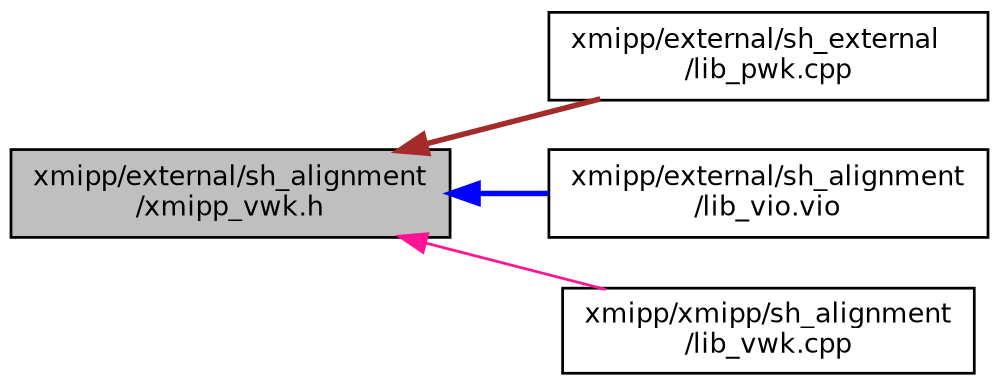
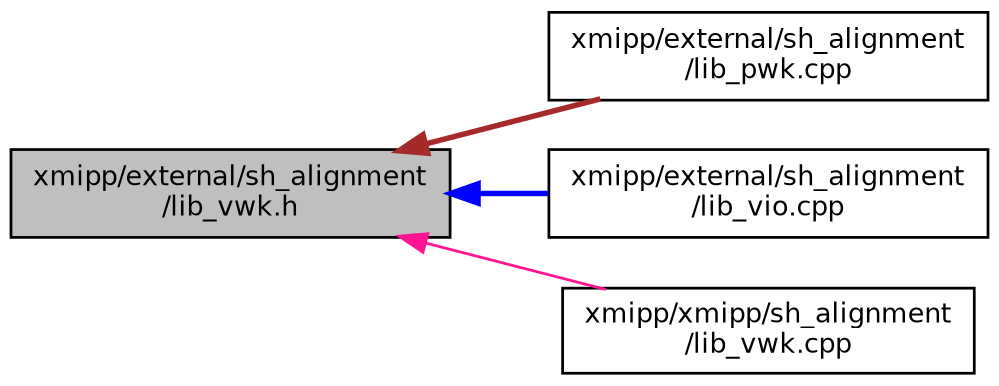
node "xmipp/external/sh_external /lib_pwk.cpp": label "xmipp/external/sh_external /lib_pwk.cpp" -> "xmipp/external/sh_alignment /lib_pwk.cpp"
node "xmipp/external/sh_alignment /xmipp_vwk.h": label "xmipp/external/sh_alignment /xmipp_vwk.h" -> "xmipp/external/sh_alignment /lib_vwk.h"
node "xmipp/external/sh_alignment /lib_vio.vio": label "xmipp/external/sh_alignment /lib_vio.vio" -> "xmipp/external/sh_alignment /lib_vio.cpp"
